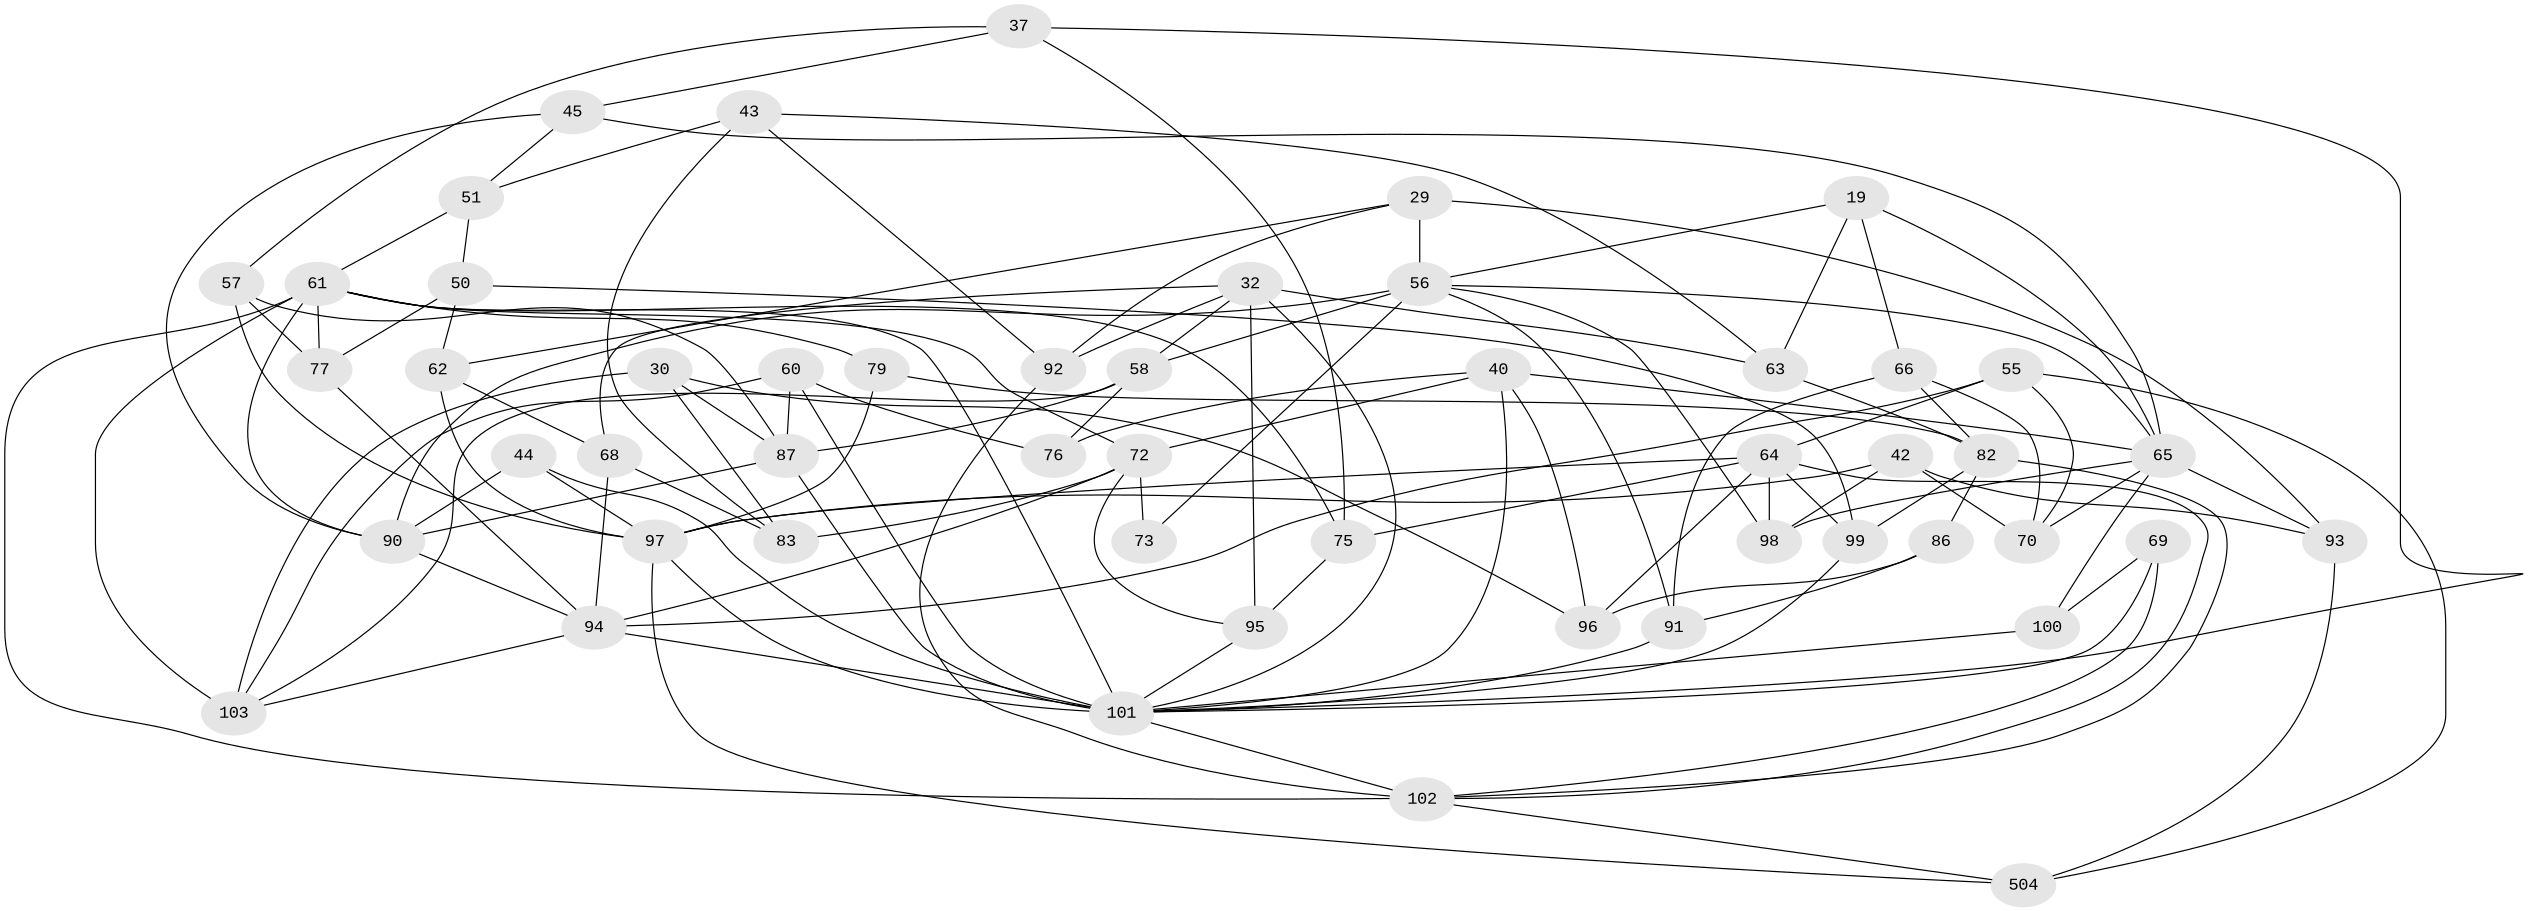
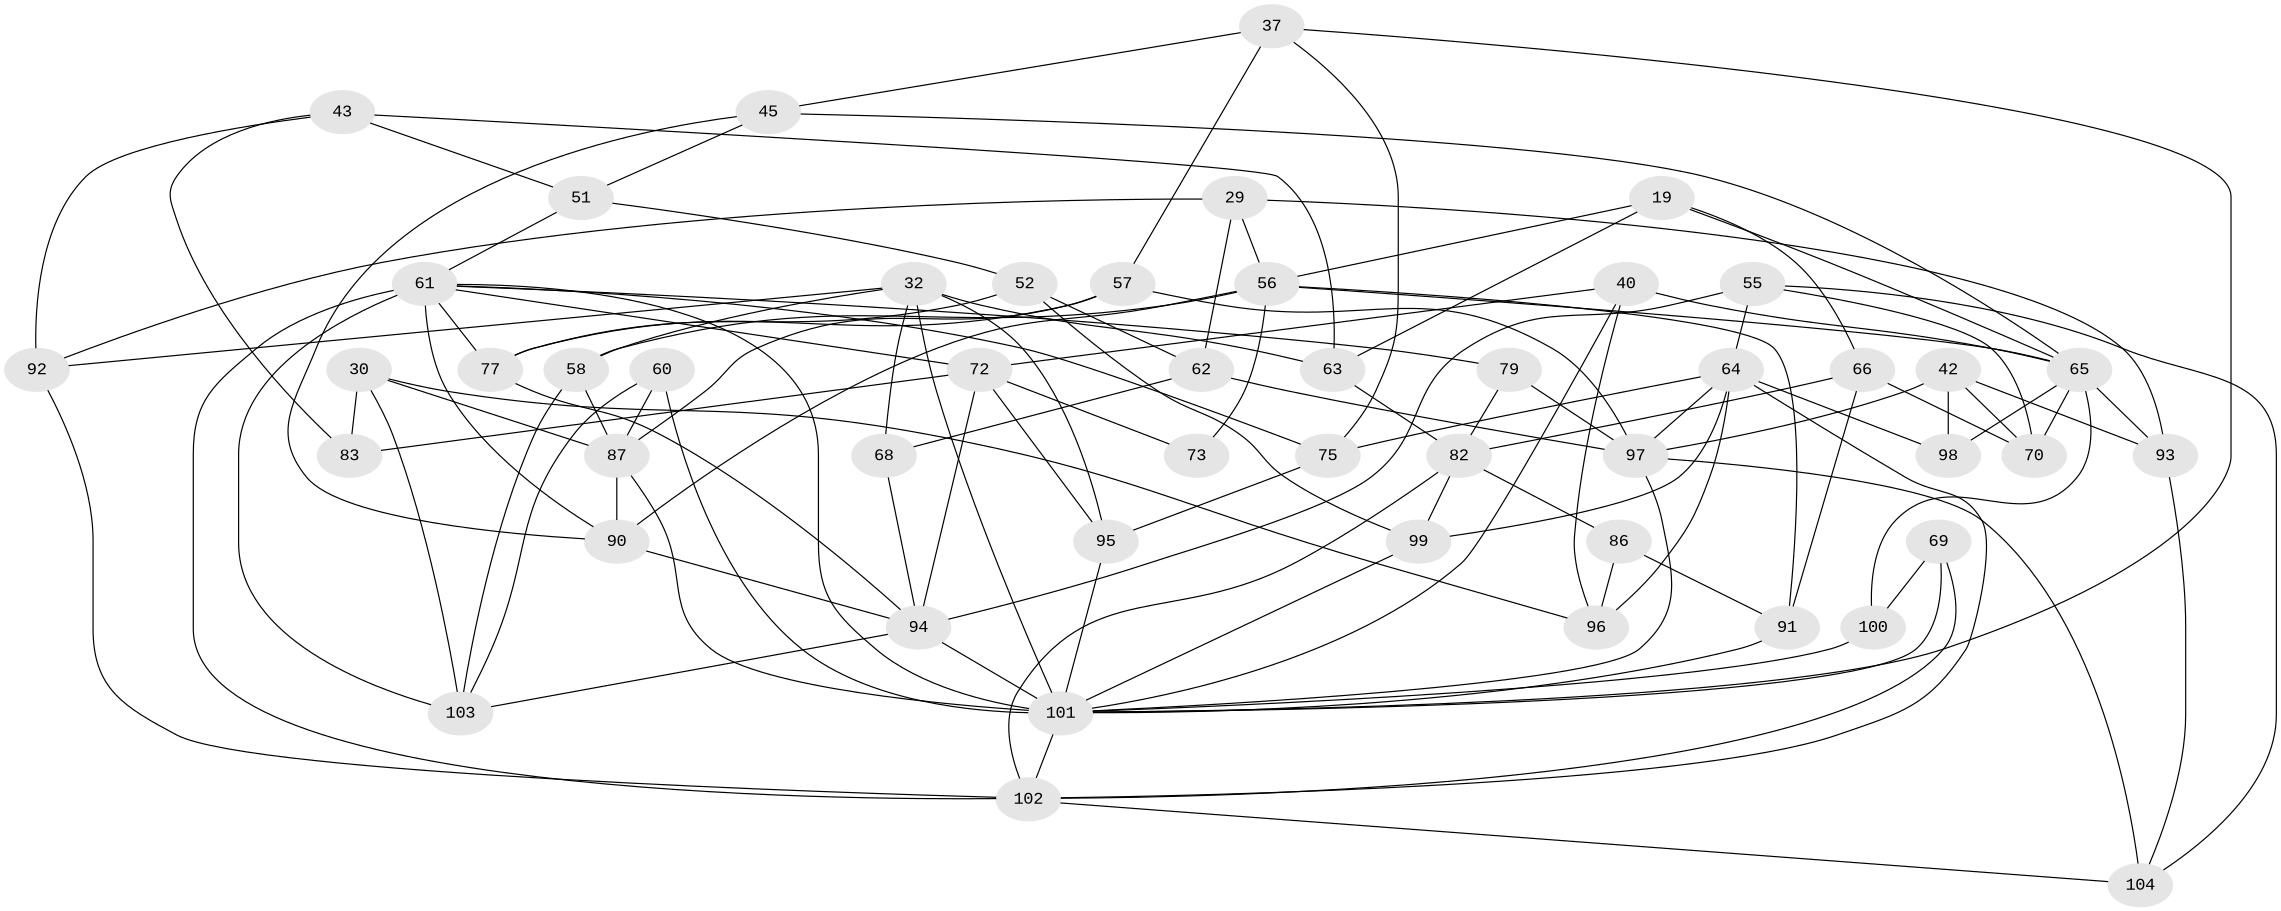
node "50": label "50" -> "52"
edge "56" -- "98": removed
node "44": removed
node "76": removed
edge "68" -- "83": removed
node "504": label "504" -> "104"
